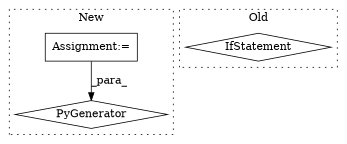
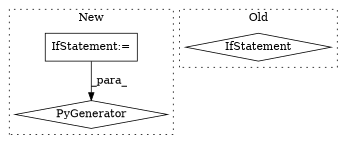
node "Assignment:=": label "Assignment:=" -> "IfStatement:="
